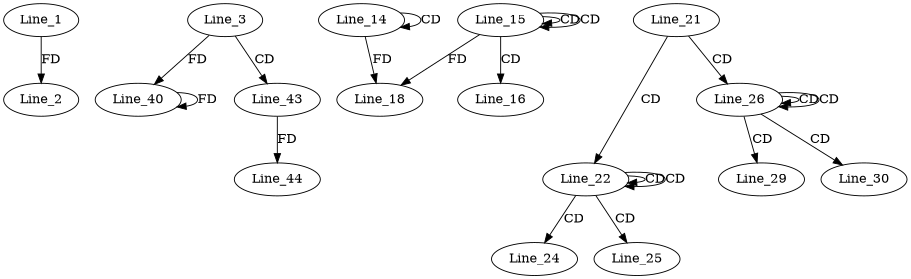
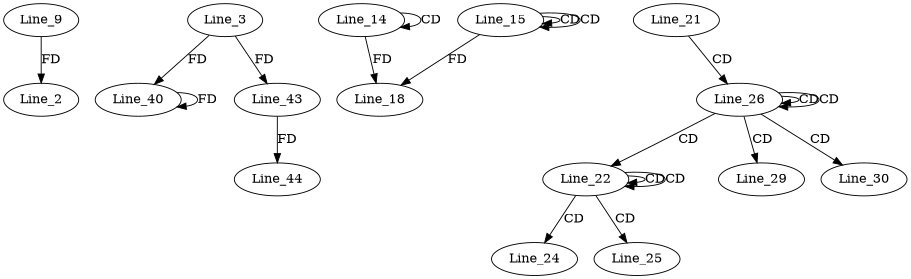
node "Line_1": label "Line_1" -> "Line_9"
edge "Line_3" -> "Line_43": label "CD" -> "FD"
edge "Line_21" -> "Line_22": now "Line_26" -> "Line_22"
node "Line_16": removed
